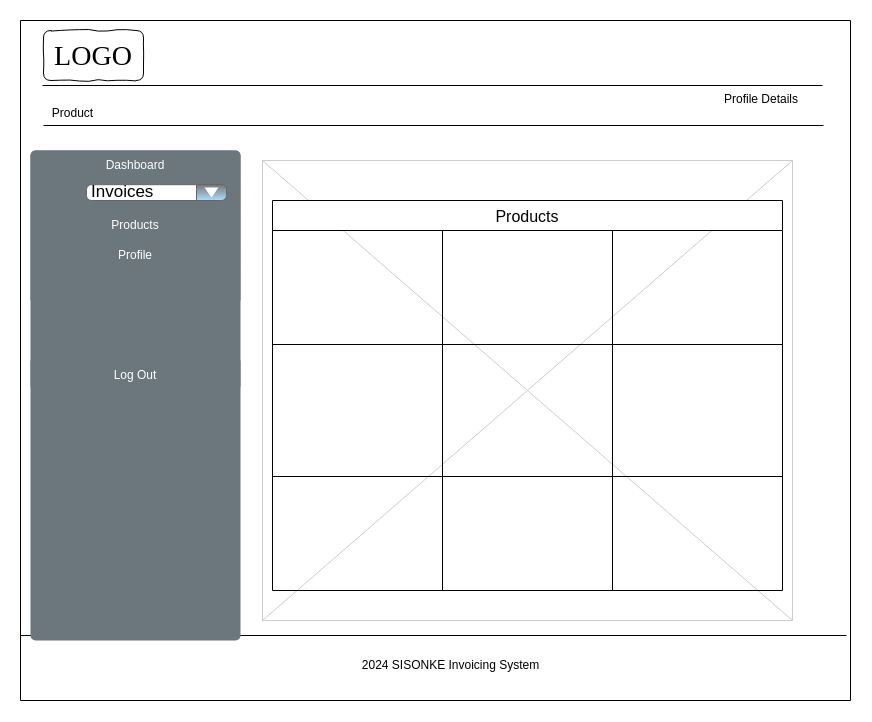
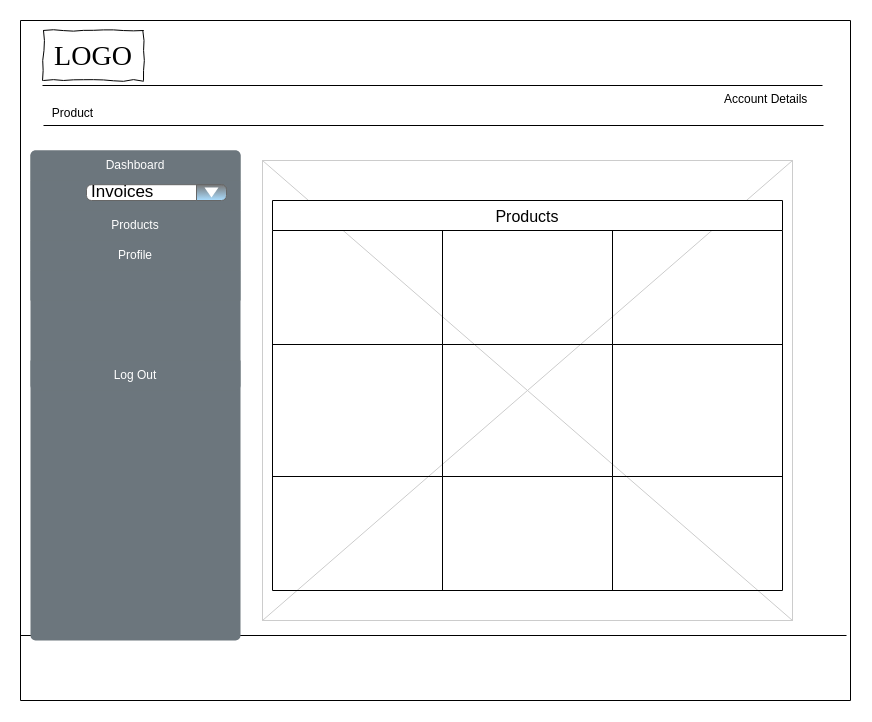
node "LOGO": shape rounded rectangle -> rectangle
node "Profile Details": label "Profile Details" -> "Account Details"
node "2024 SISONKE Invoicing System": removed
